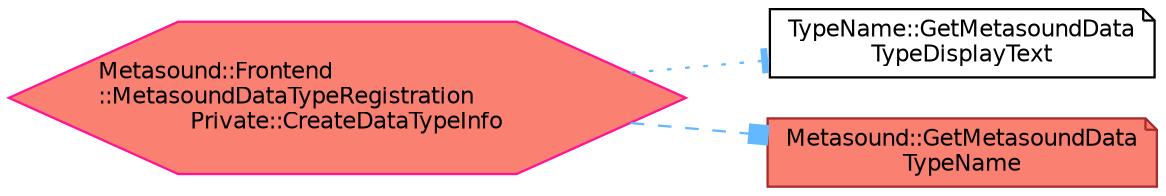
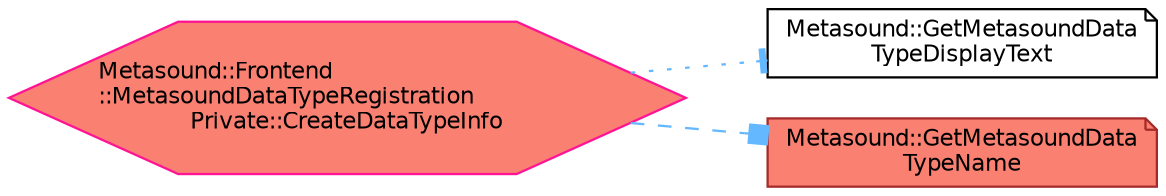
node "TypeName::GetMetasoundData TypeDisplayText": label "TypeName::GetMetasoundData TypeDisplayText" -> "Metasound::GetMetasoundData TypeDisplayText"
